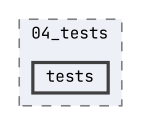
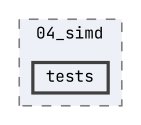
cluster "04_tests": label "04_tests" -> "04_simd"
